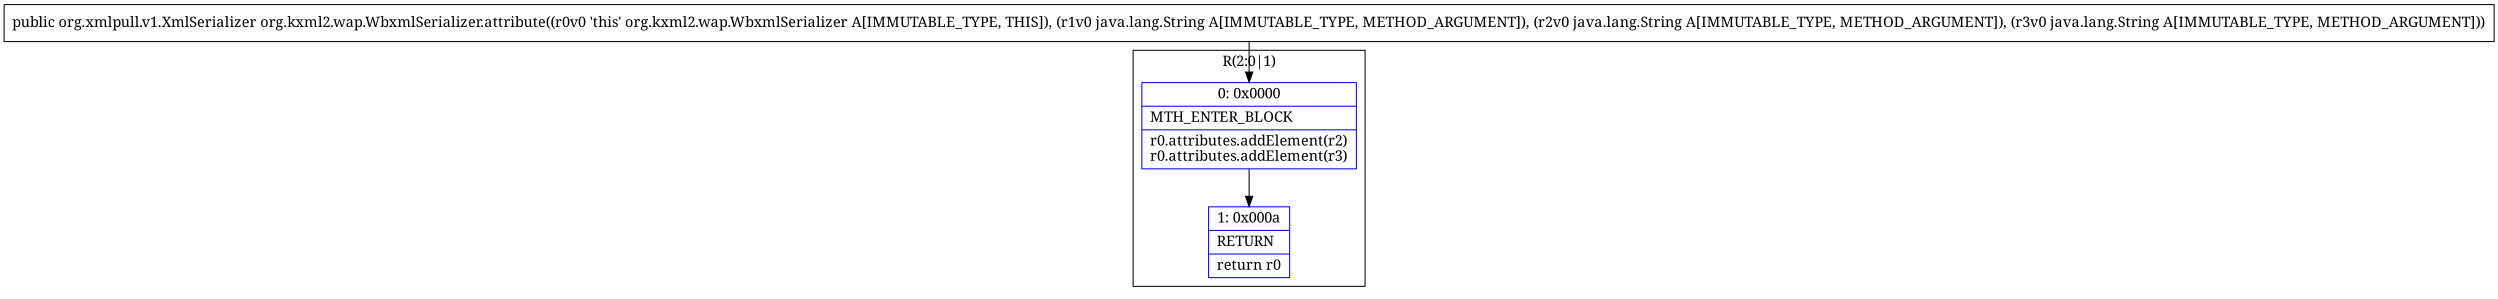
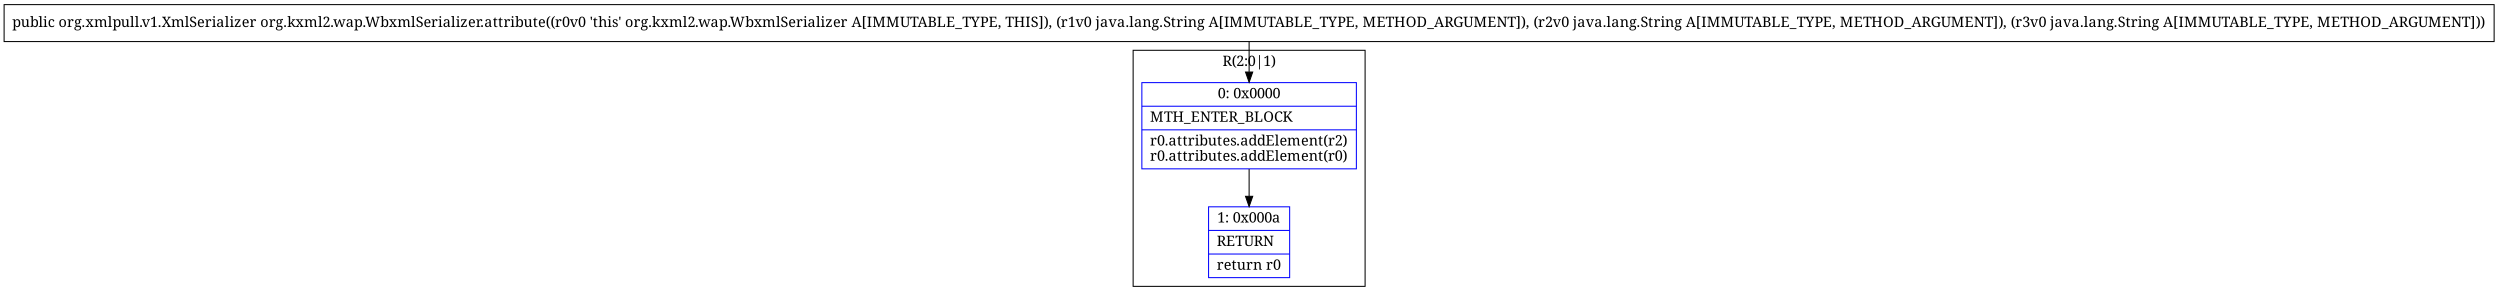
node "0: 0x0000": text "r0.attributes.addElement(r3)" -> "r0.attributes.addElement(r0)"
